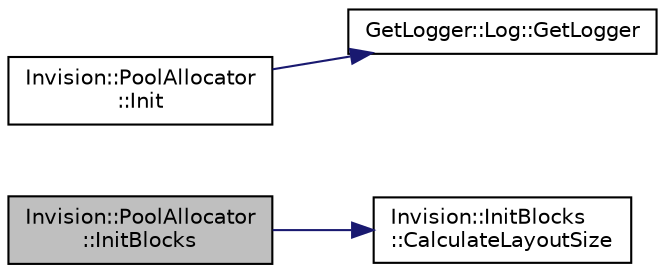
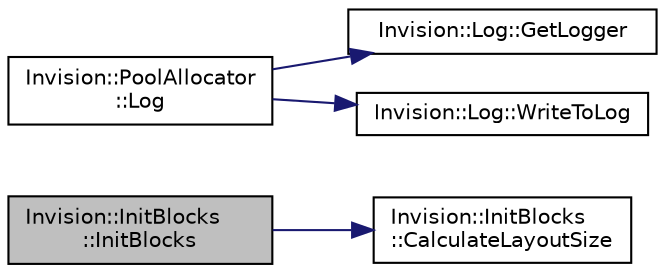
node "GetLogger::Log::GetLogger": label "GetLogger::Log::GetLogger" -> "Invision::Log::GetLogger"
node "Invision::PoolAllocator ::Init": label "Invision::PoolAllocator ::Init" -> "Invision::PoolAllocator ::Log"
node "Invision::Log::WriteToLog": added
node "Invision::PoolAllocator ::InitBlocks": label "Invision::PoolAllocator ::InitBlocks" -> "Invision::InitBlocks ::InitBlocks"
